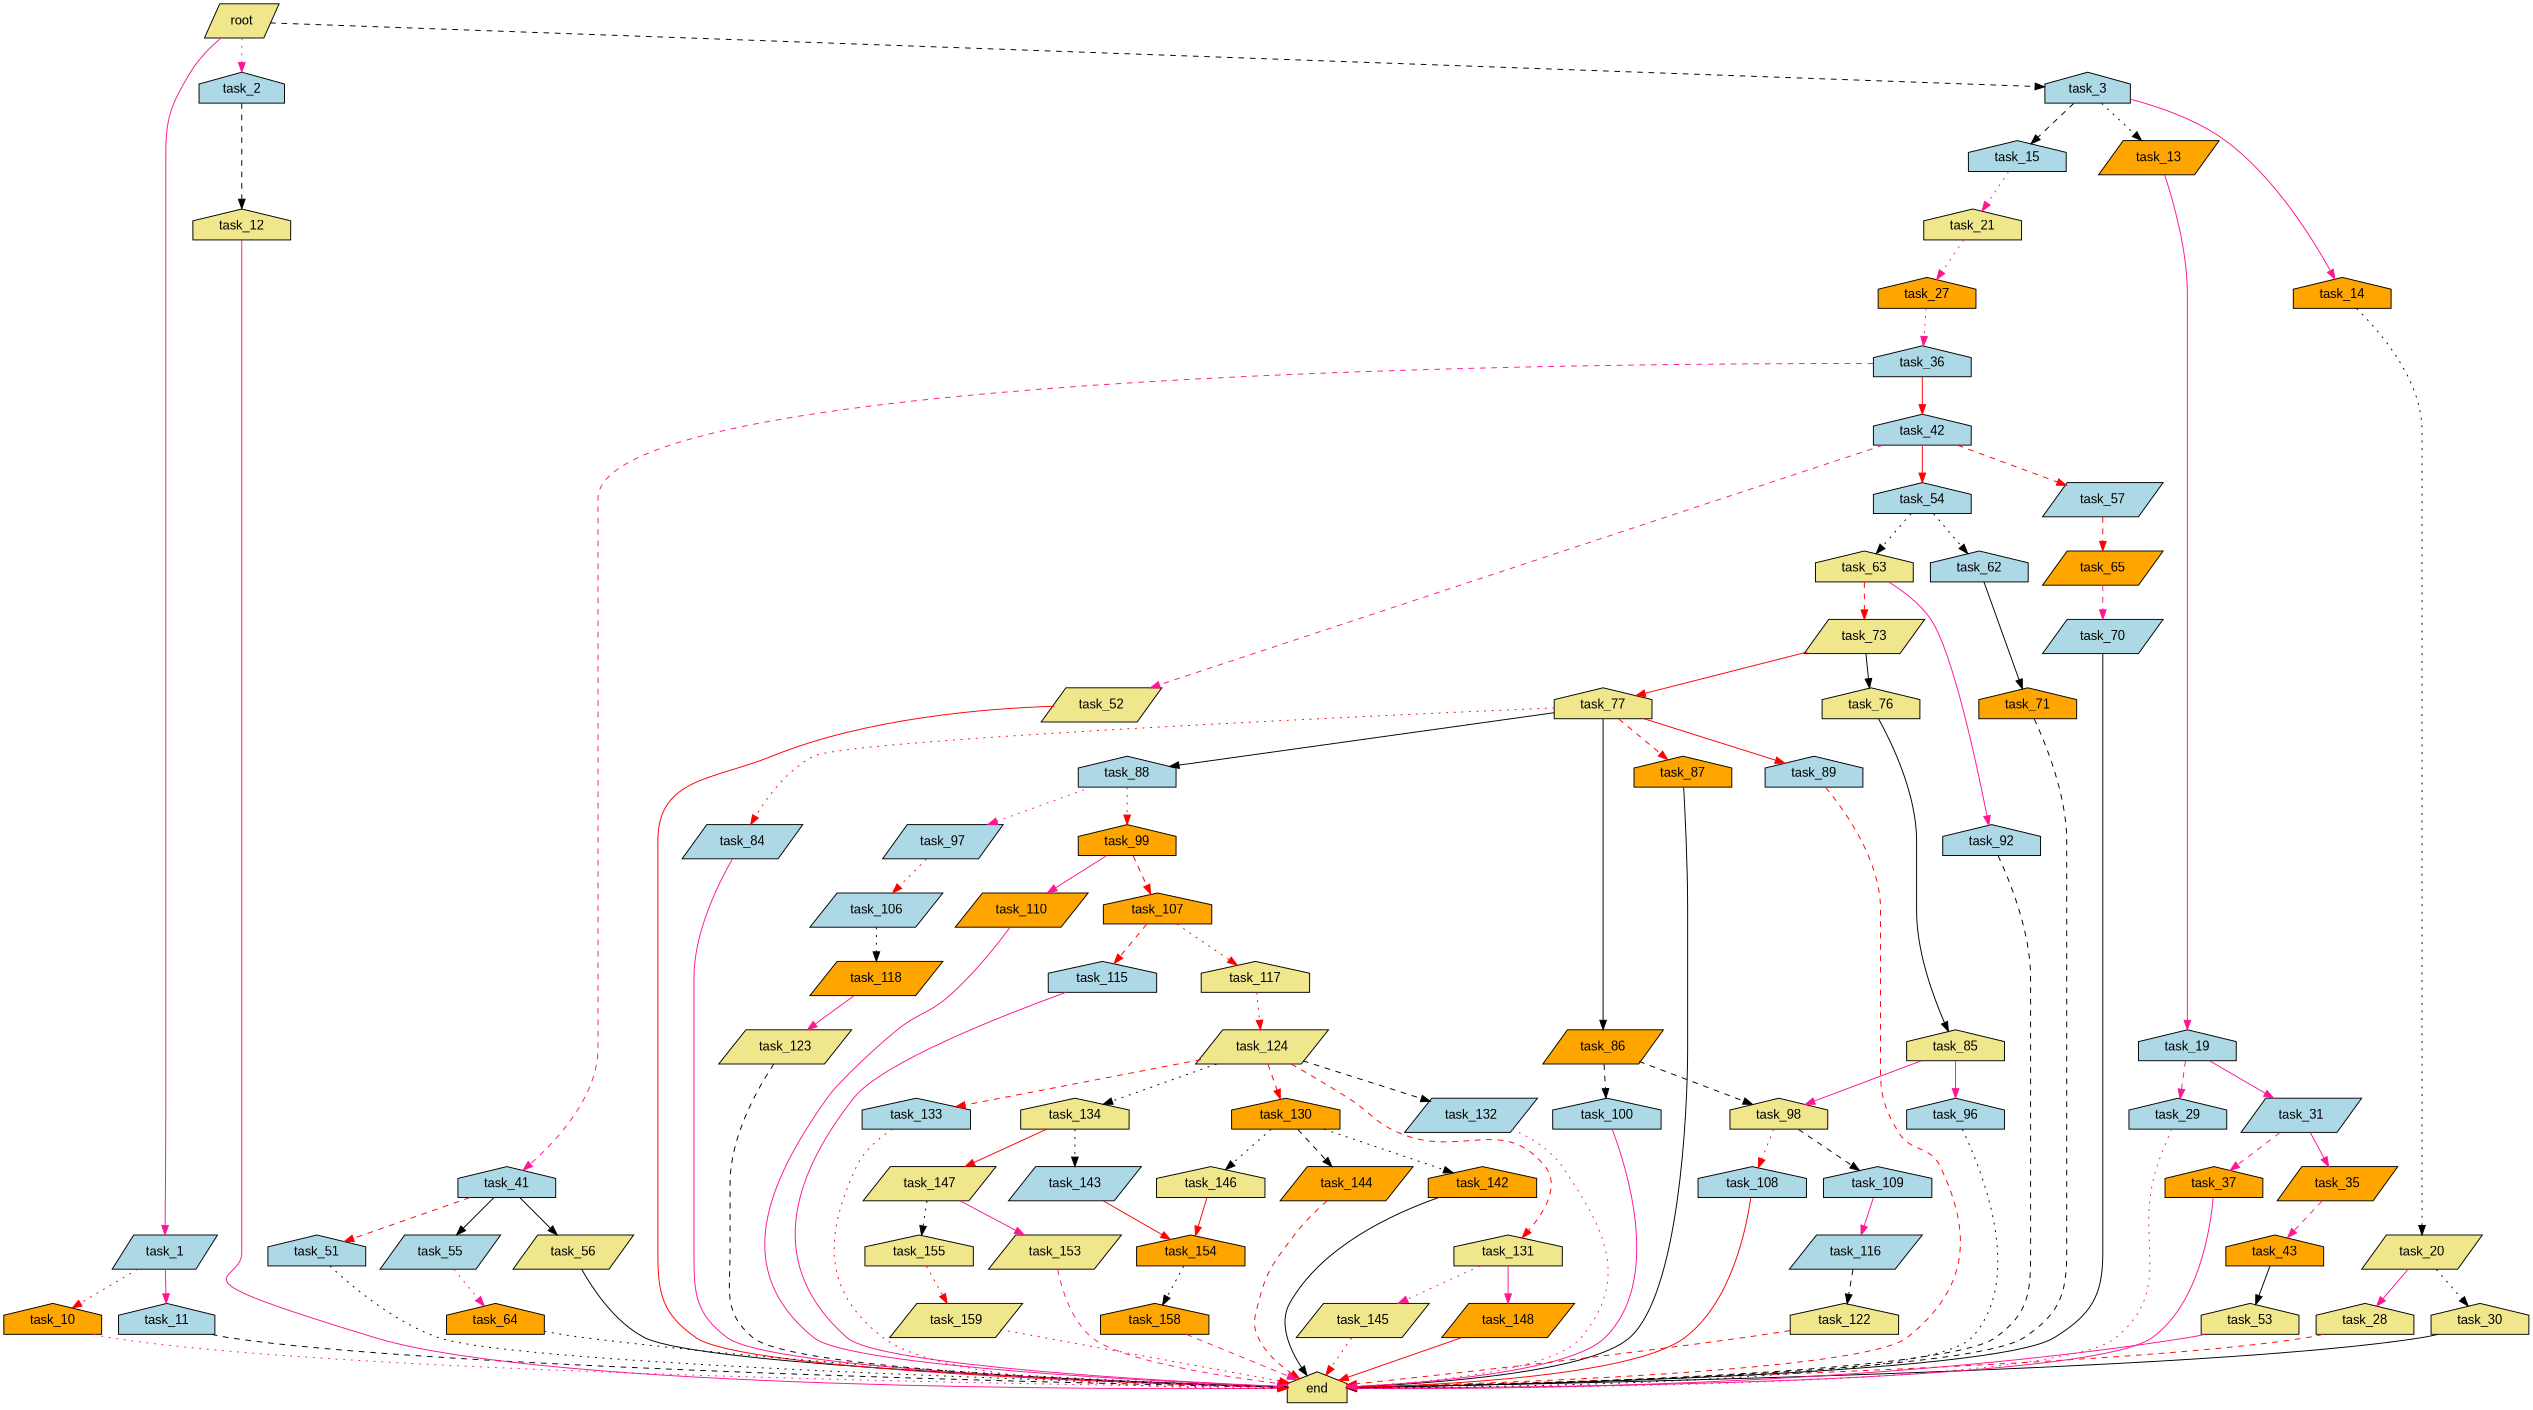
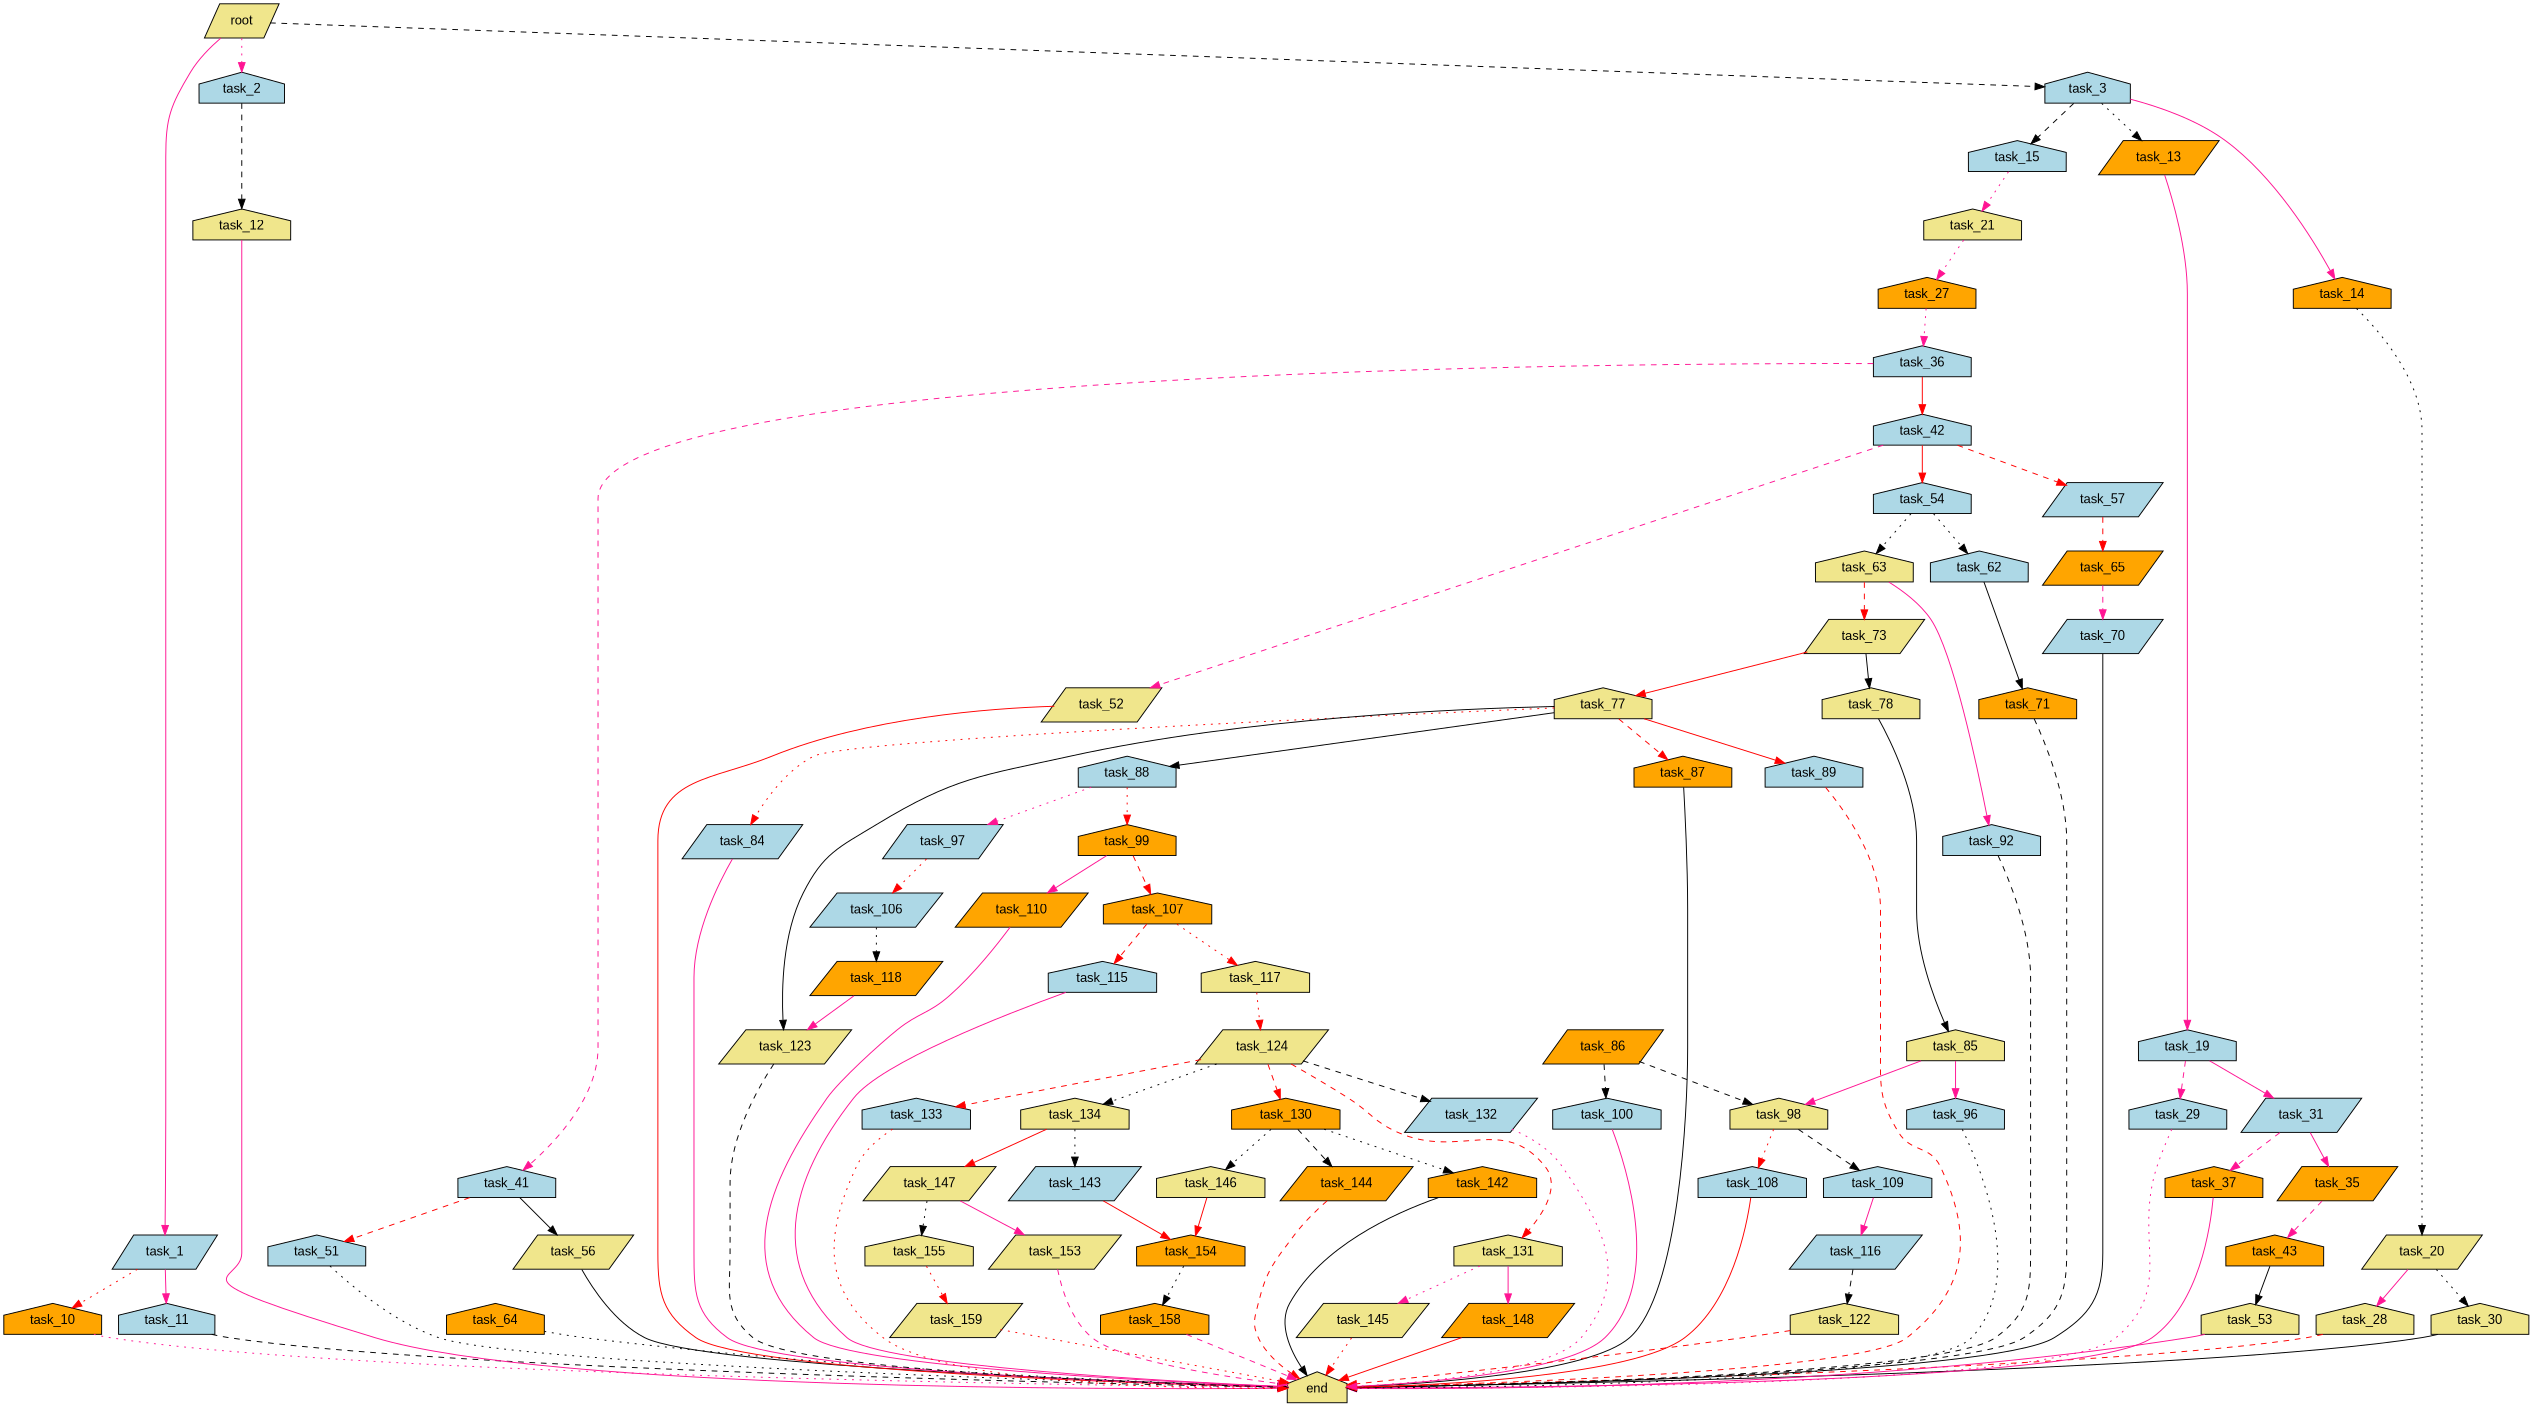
node "task_76": label "task_76" -> "task_78"
edge "task_77" -> "task_86": now "task_77" -> "task_123"
node "task_55": removed
